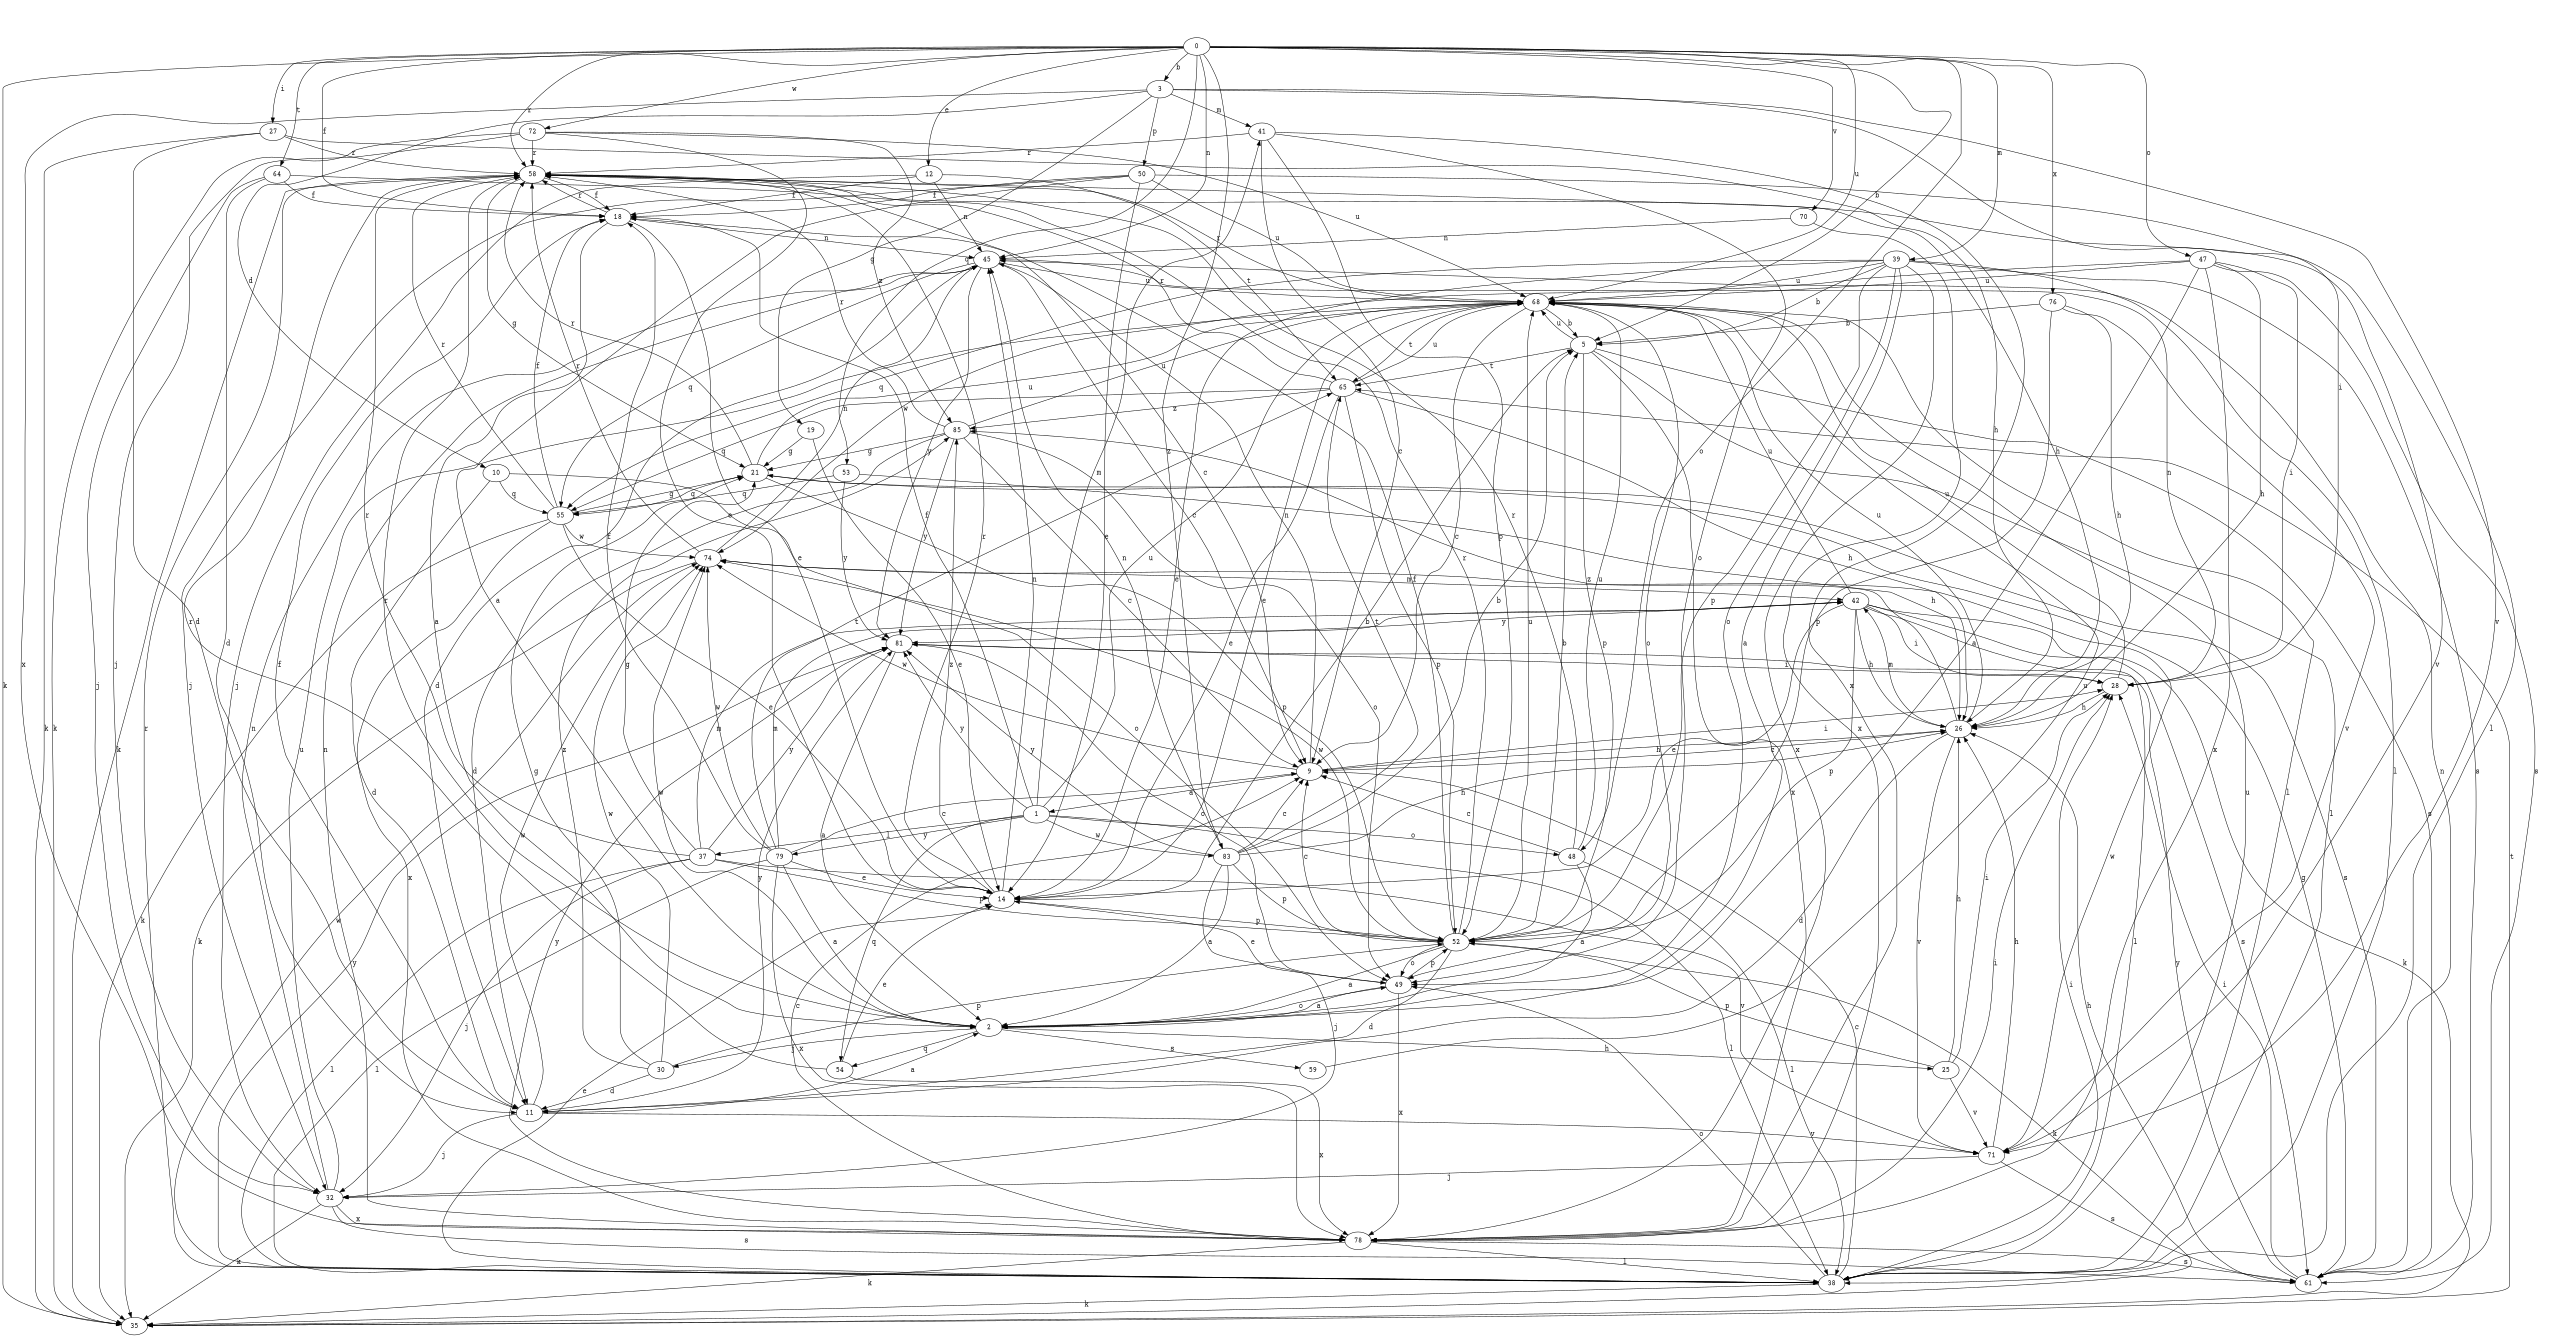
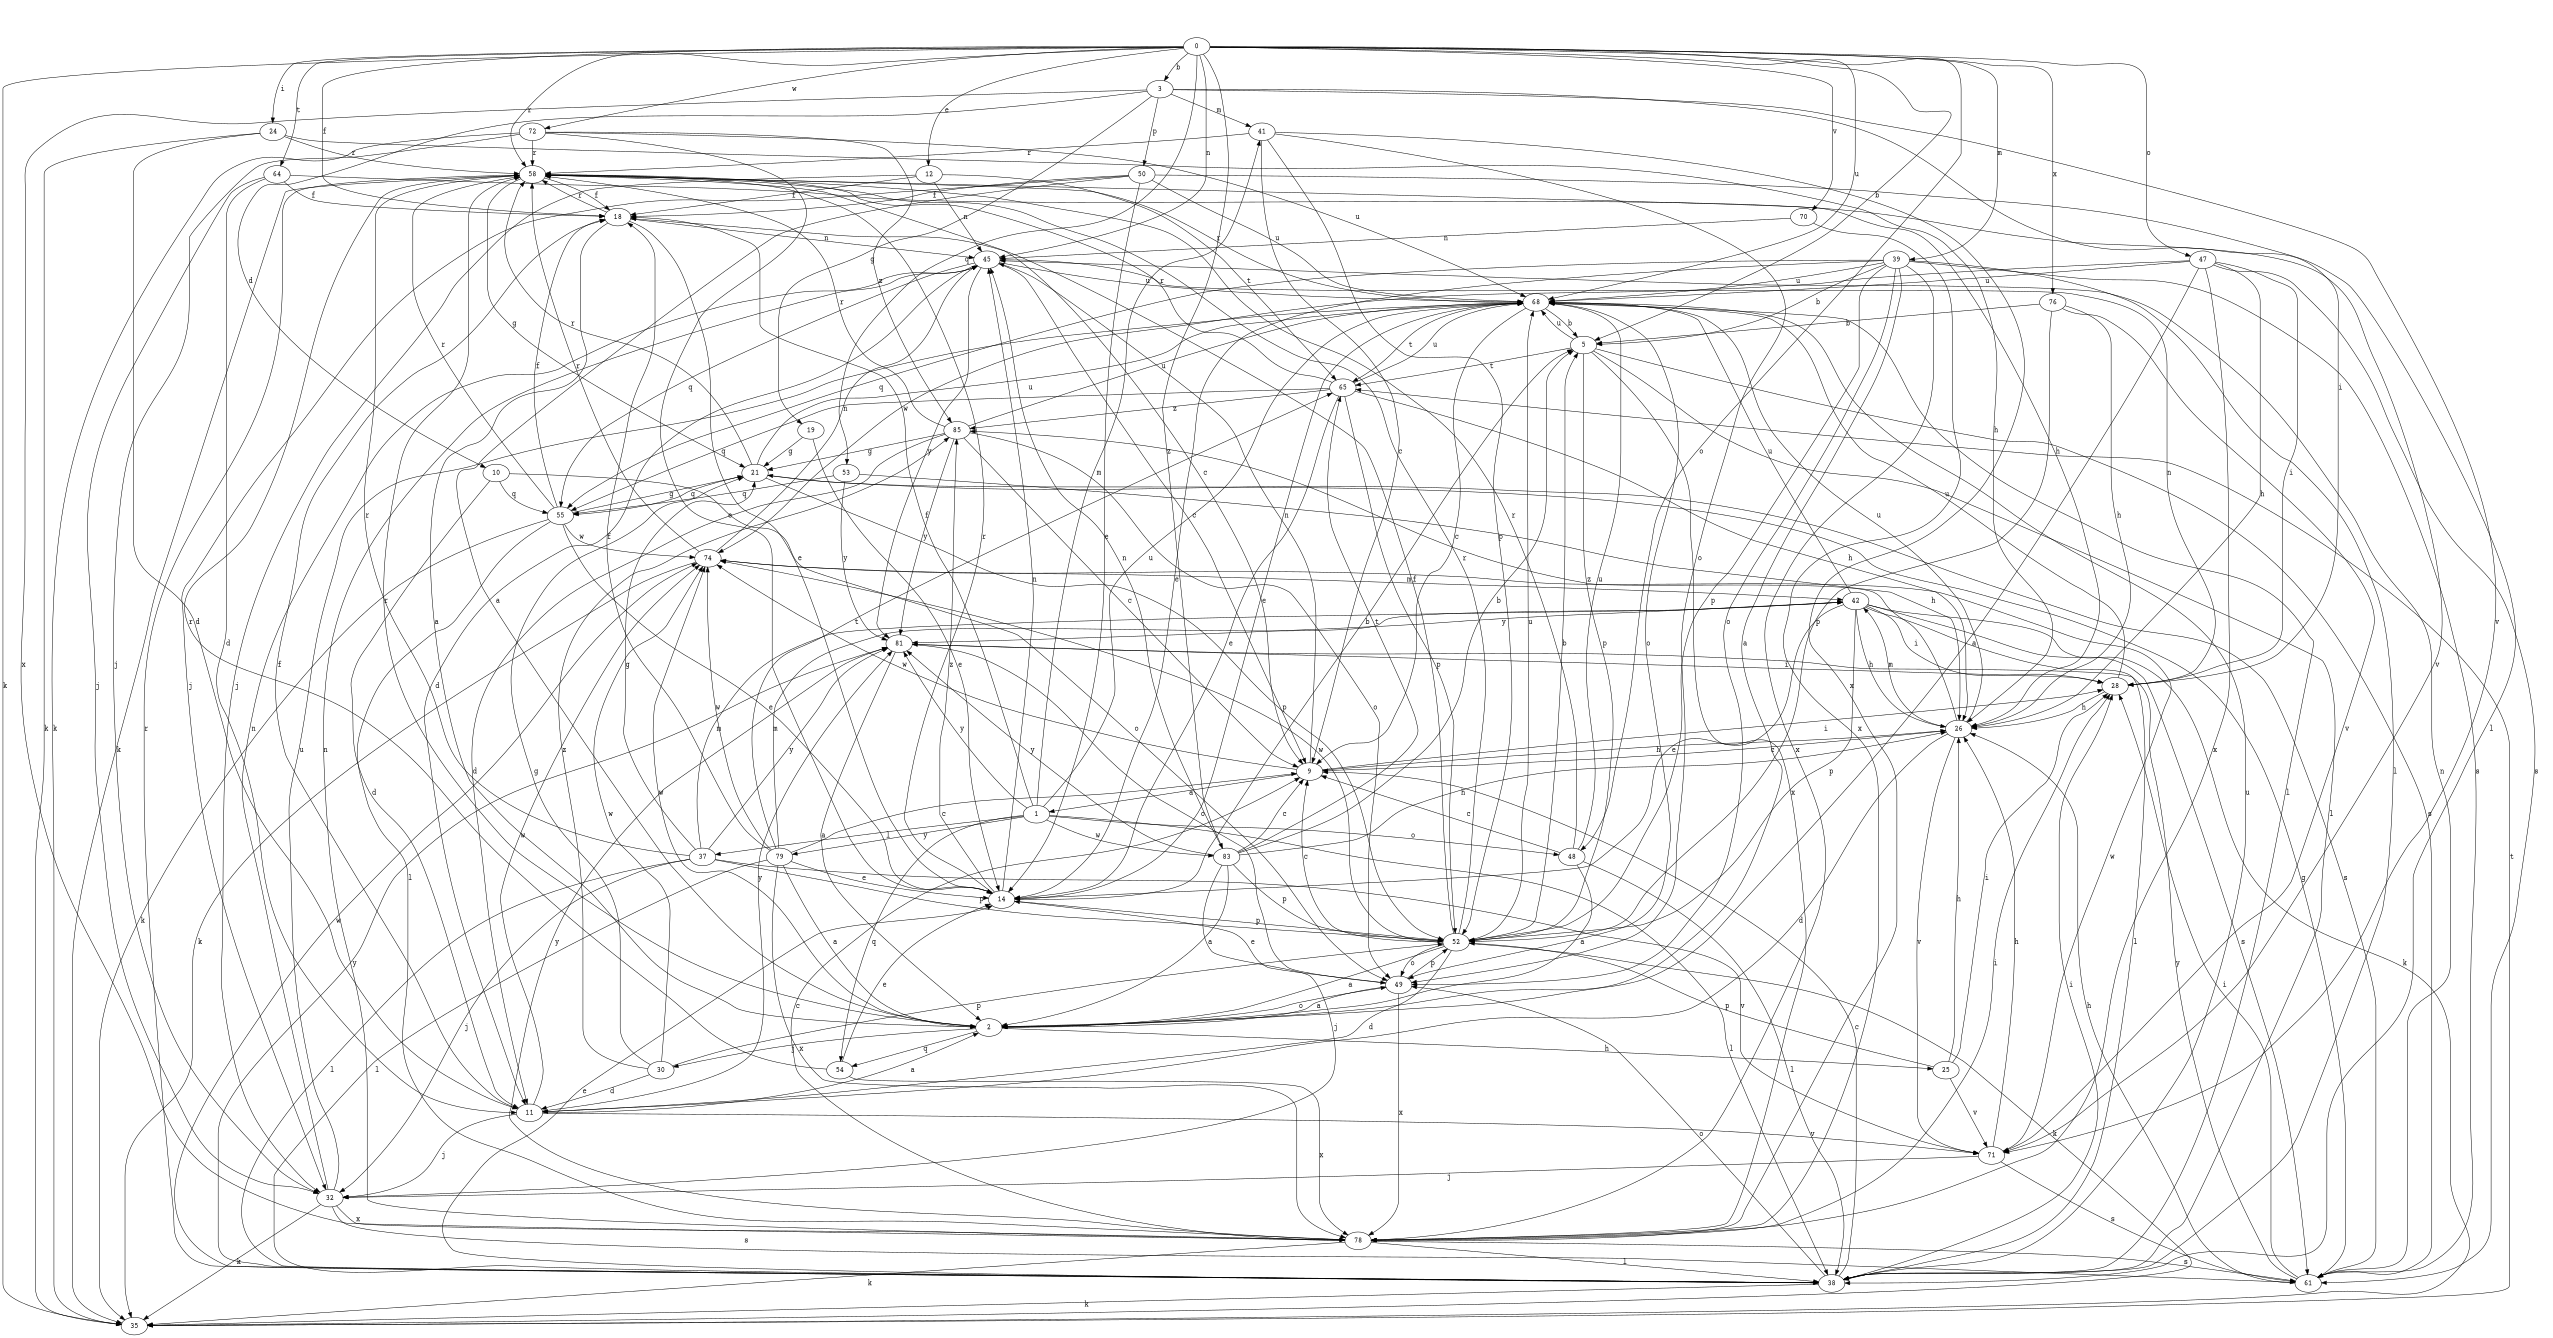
node "27": label "27" -> "24"
edge "55" -> "78": label "x" -> "l"
node "59": removed
